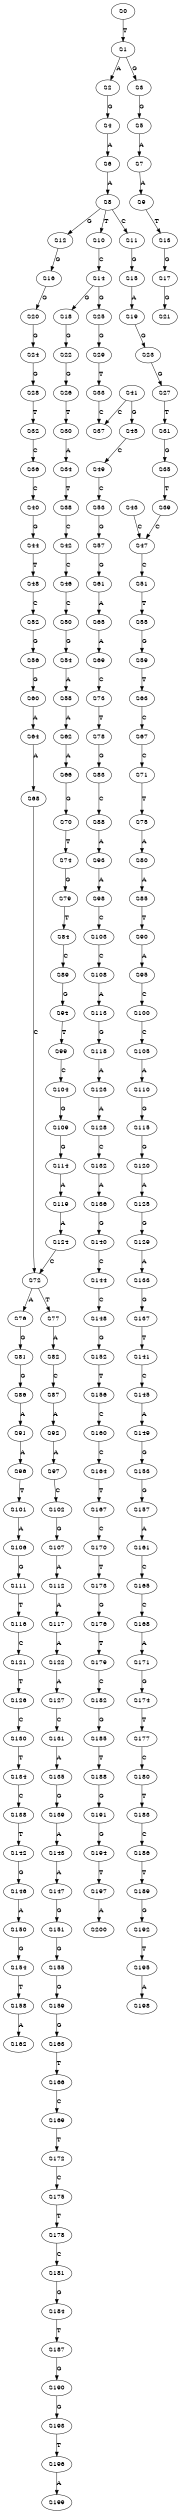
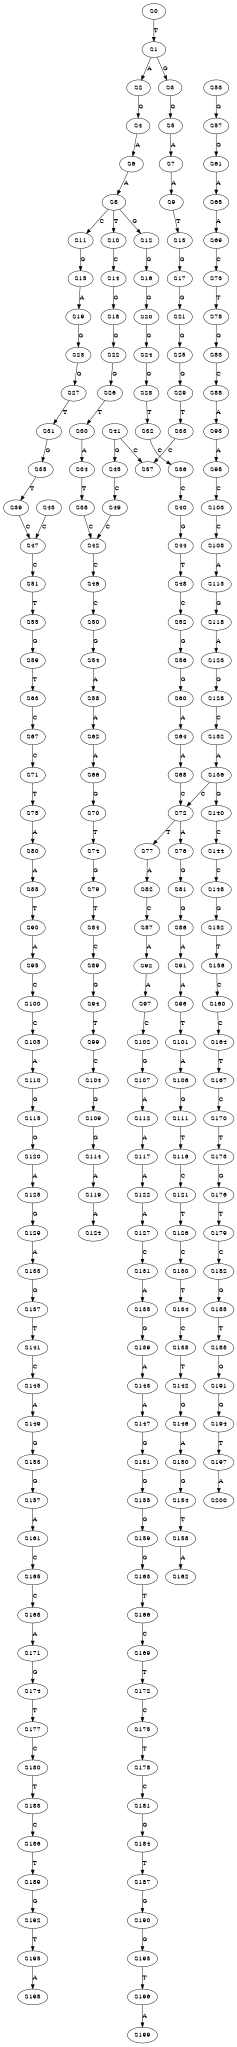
edge "S14" -> "S25": now "S21" -> "S25"
edge "S49" -> "S53": now "S49" -> "S42"
edge "S123" -> "S128": label "A" -> "G"
edge "S124" -> "S72": now "S136" -> "S72"
